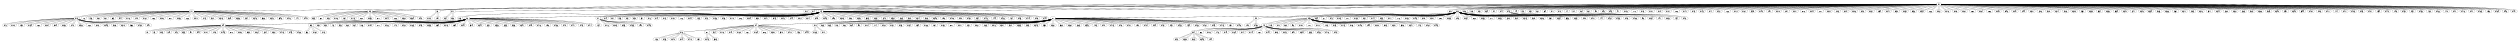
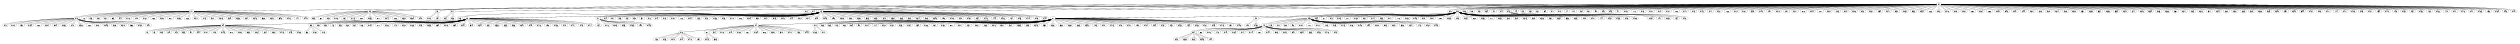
node "n98": removed
